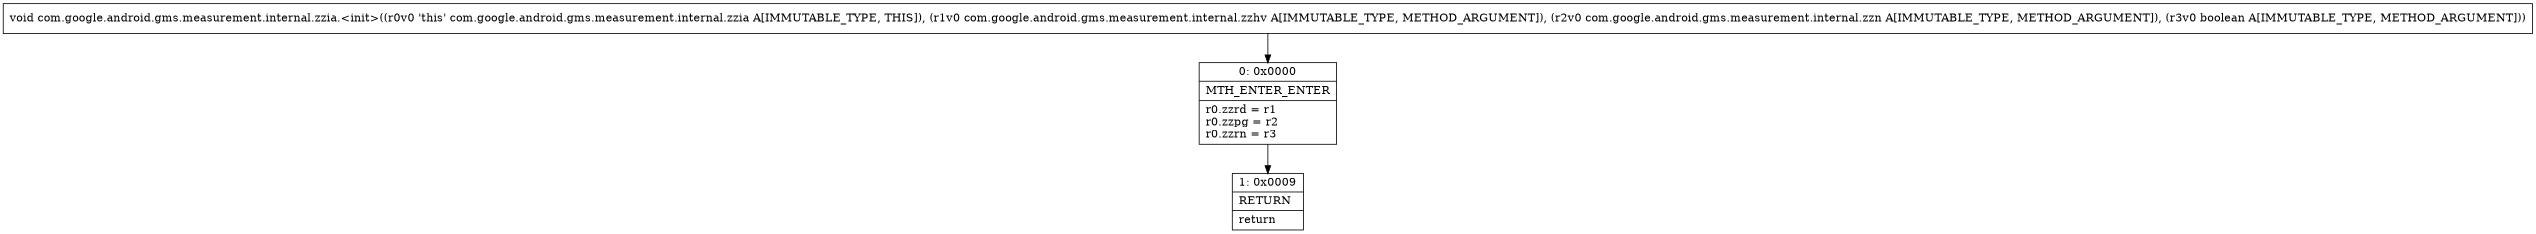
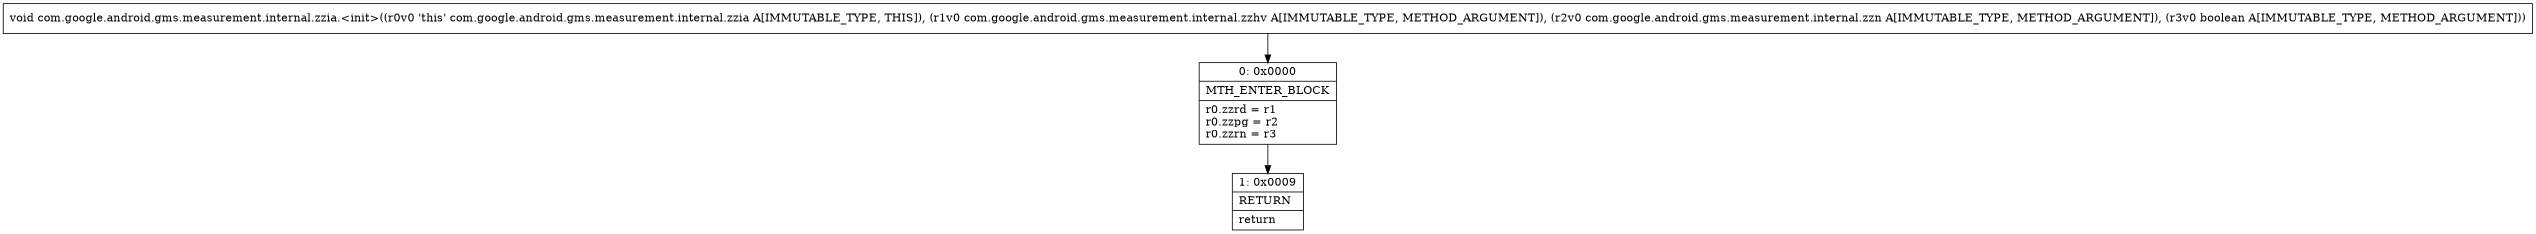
node "0: 0x0000": text "MTH_ENTER_ENTER" -> "MTH_ENTER_BLOCK"
